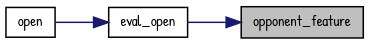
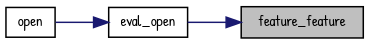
node "opponent_feature": label "opponent_feature" -> "feature_feature"
